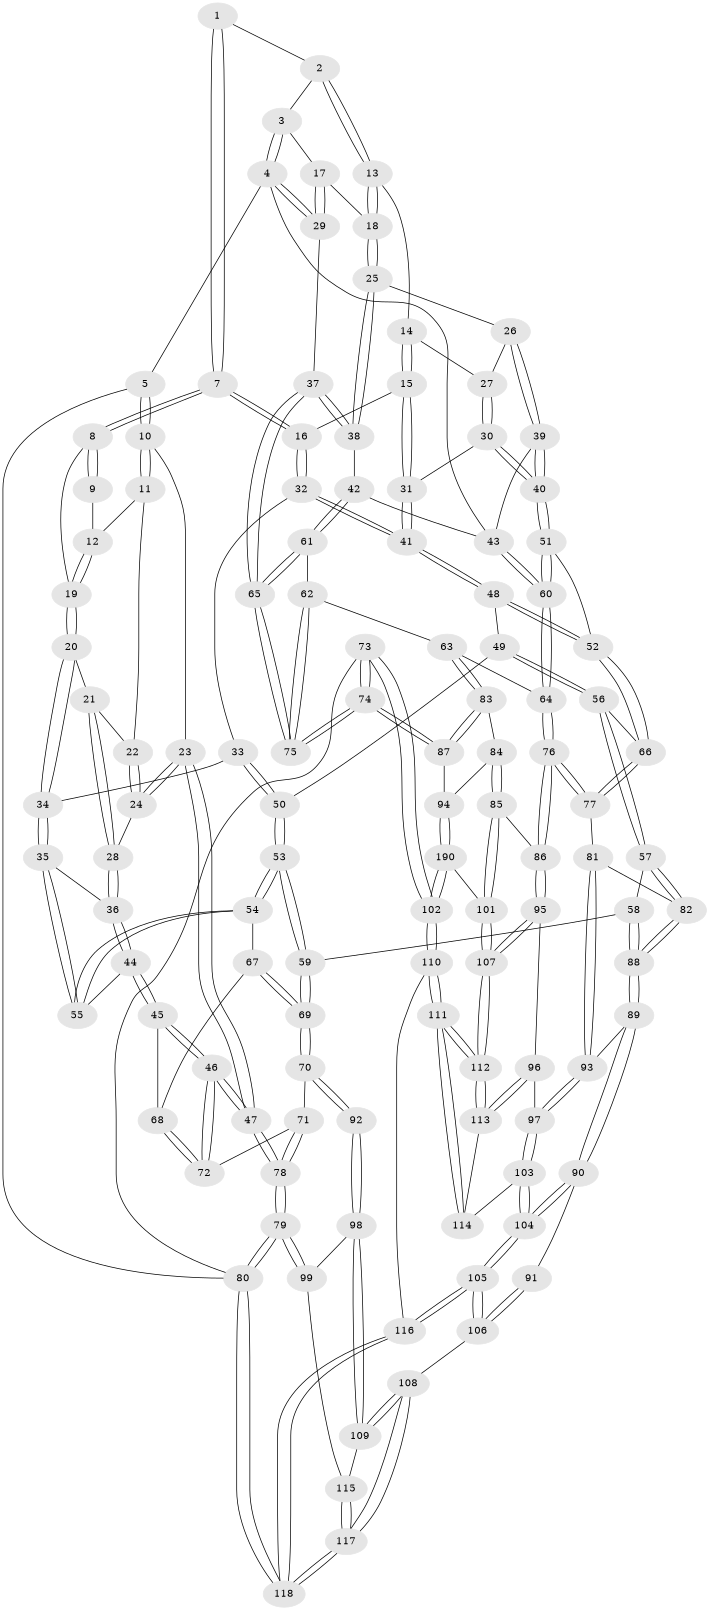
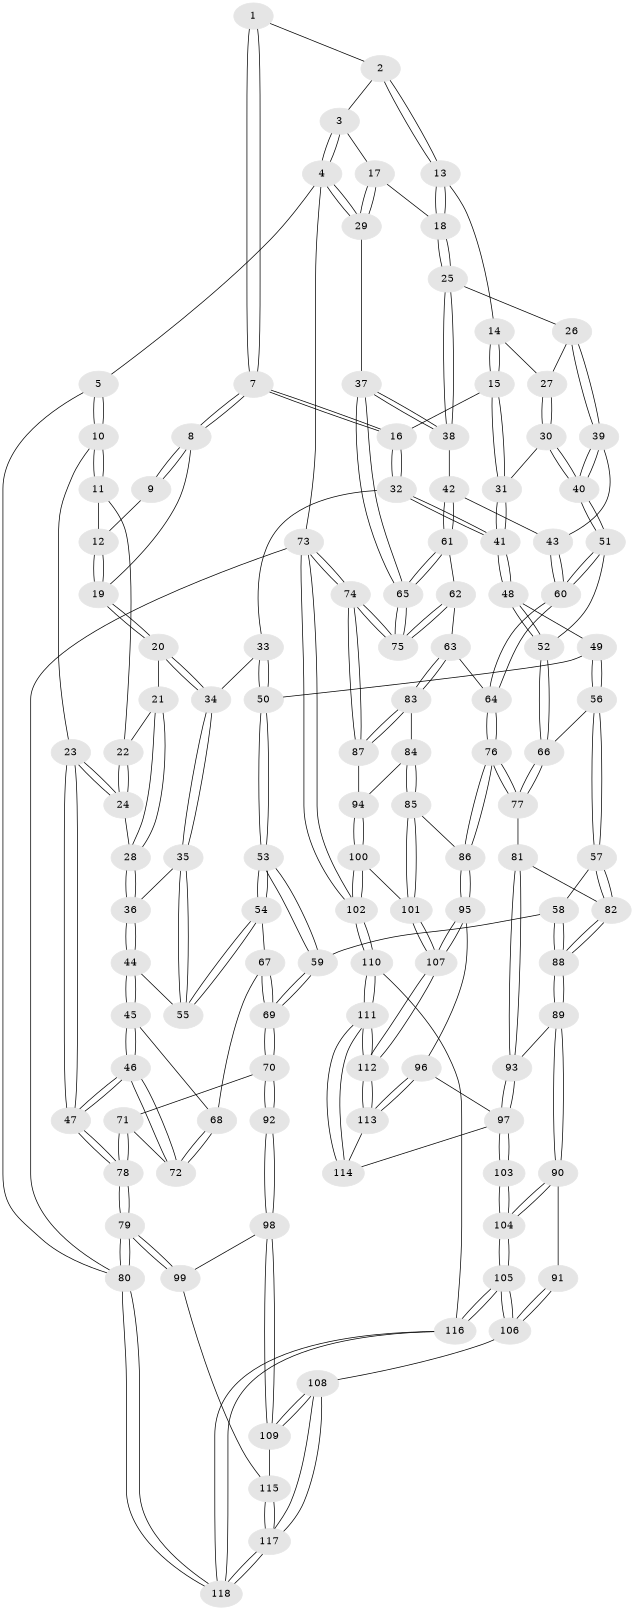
edge "4" -- "43": now "4" -- "73"
node "190": label "190" -> "100"
edge "103" -- "114": now "97" -- "114"
